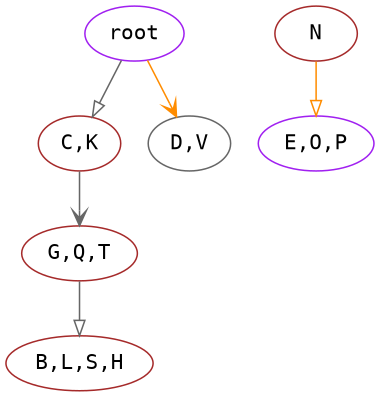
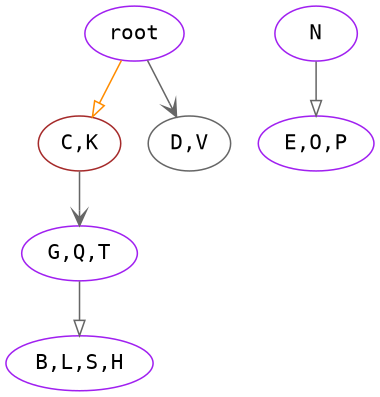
node "N": color brown -> purple
edge "N" -> "E,O,P": color darkorange -> gray40
edge "root" -> "C,K": color gray40 -> darkorange
edge "root" -> "D,V": color darkorange -> gray40
node "G,Q,T": color brown -> purple
node "B,L,S,H": color brown -> purple
